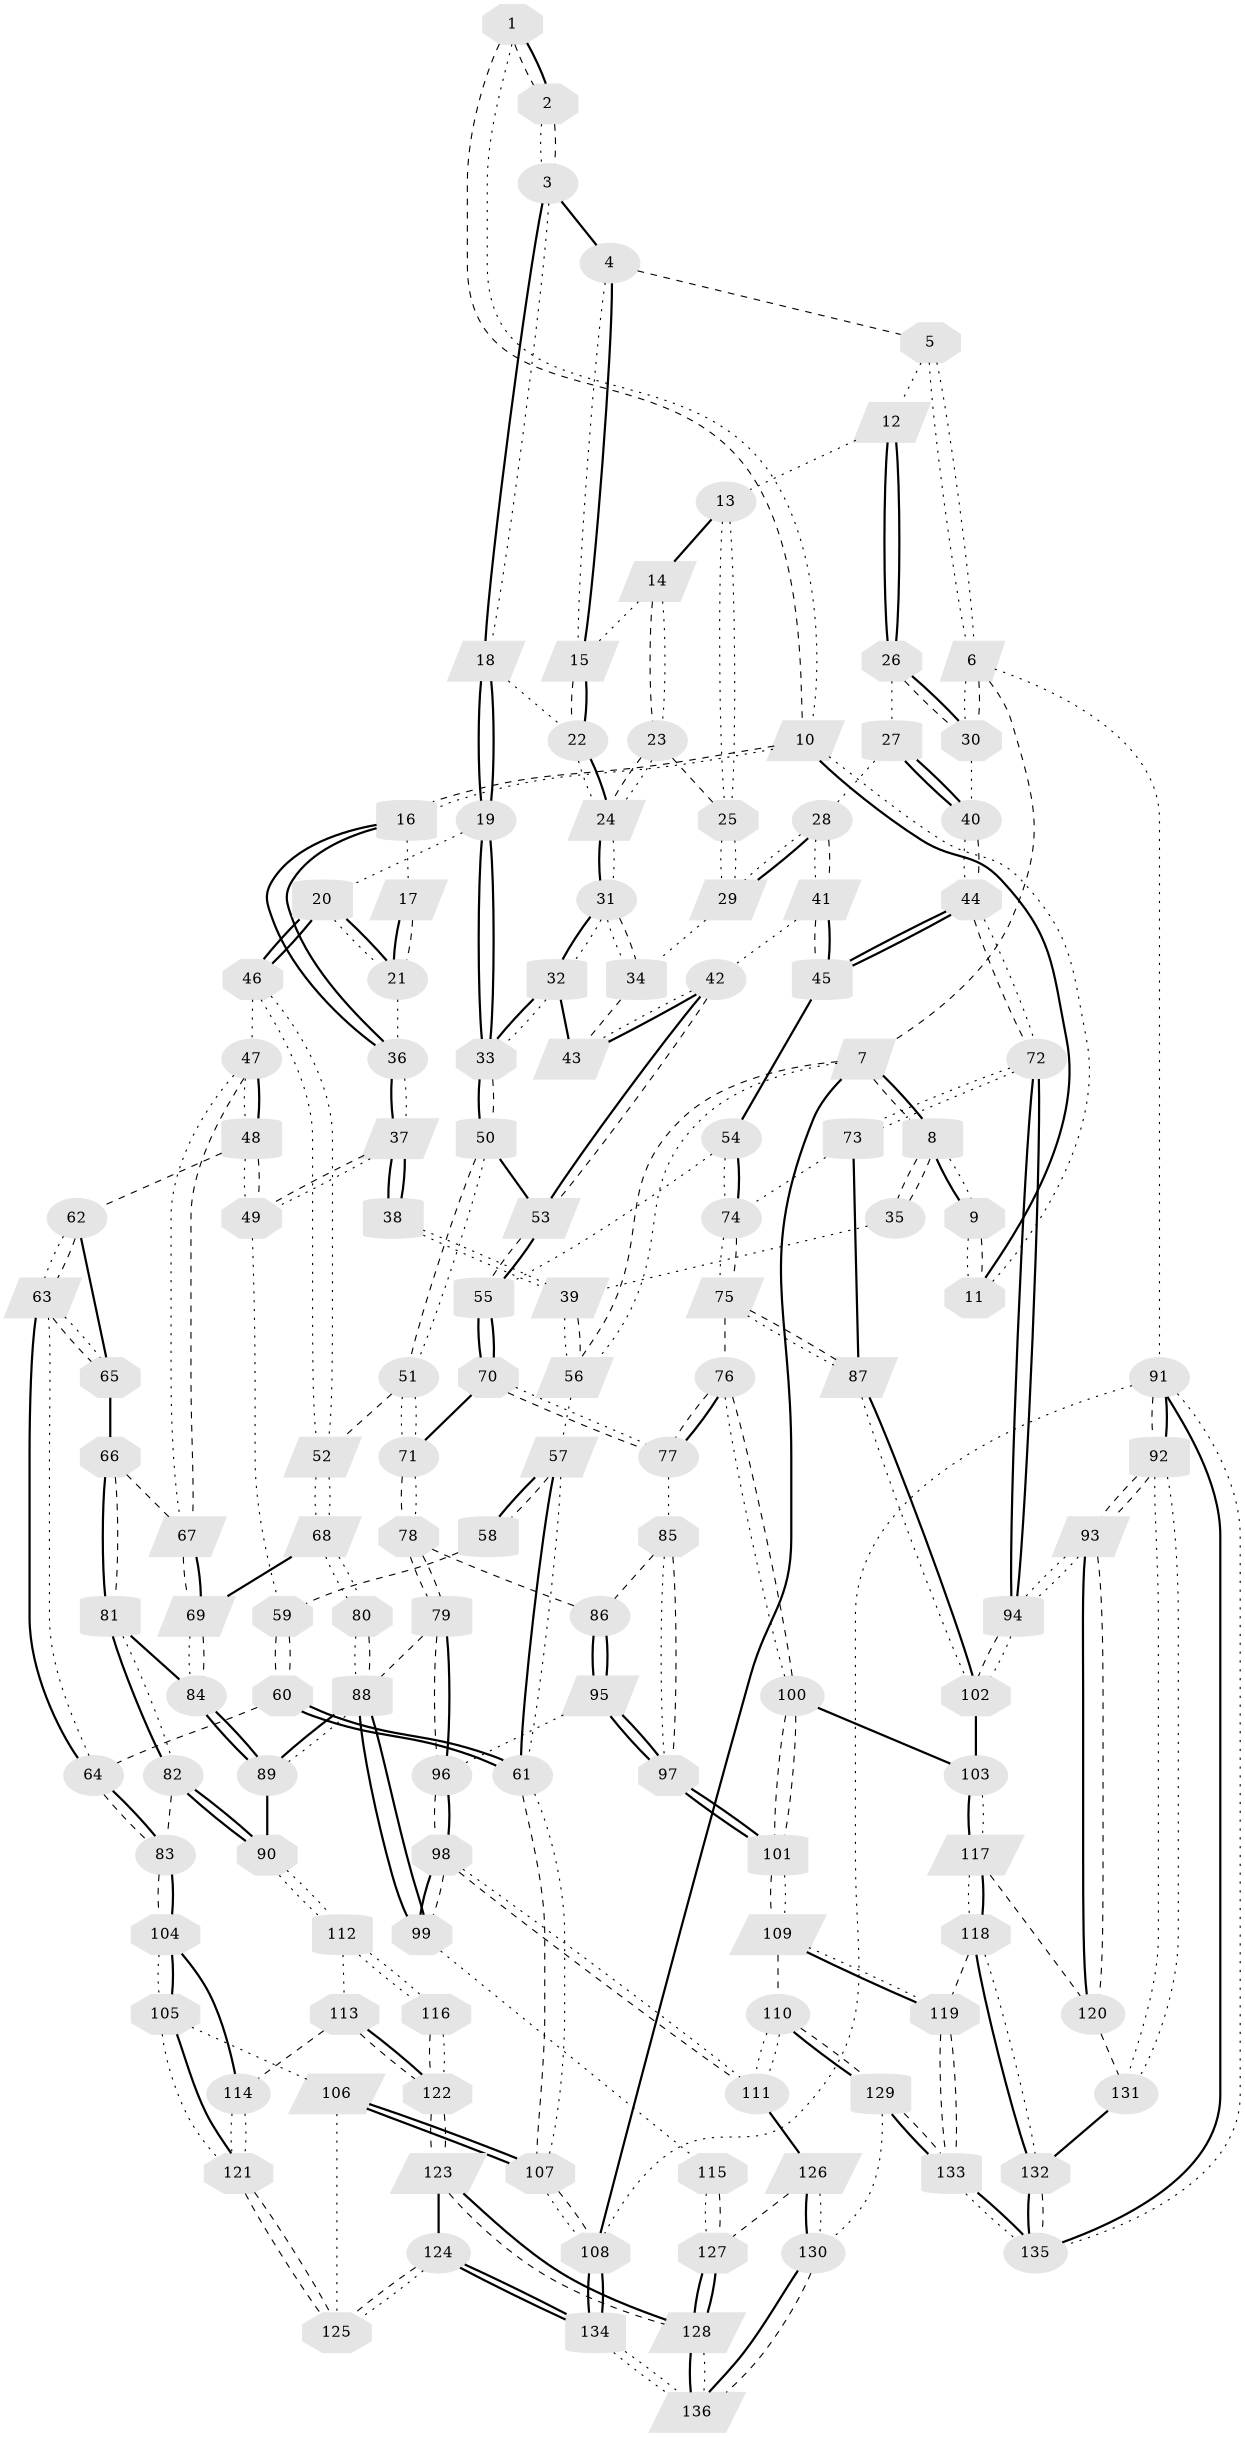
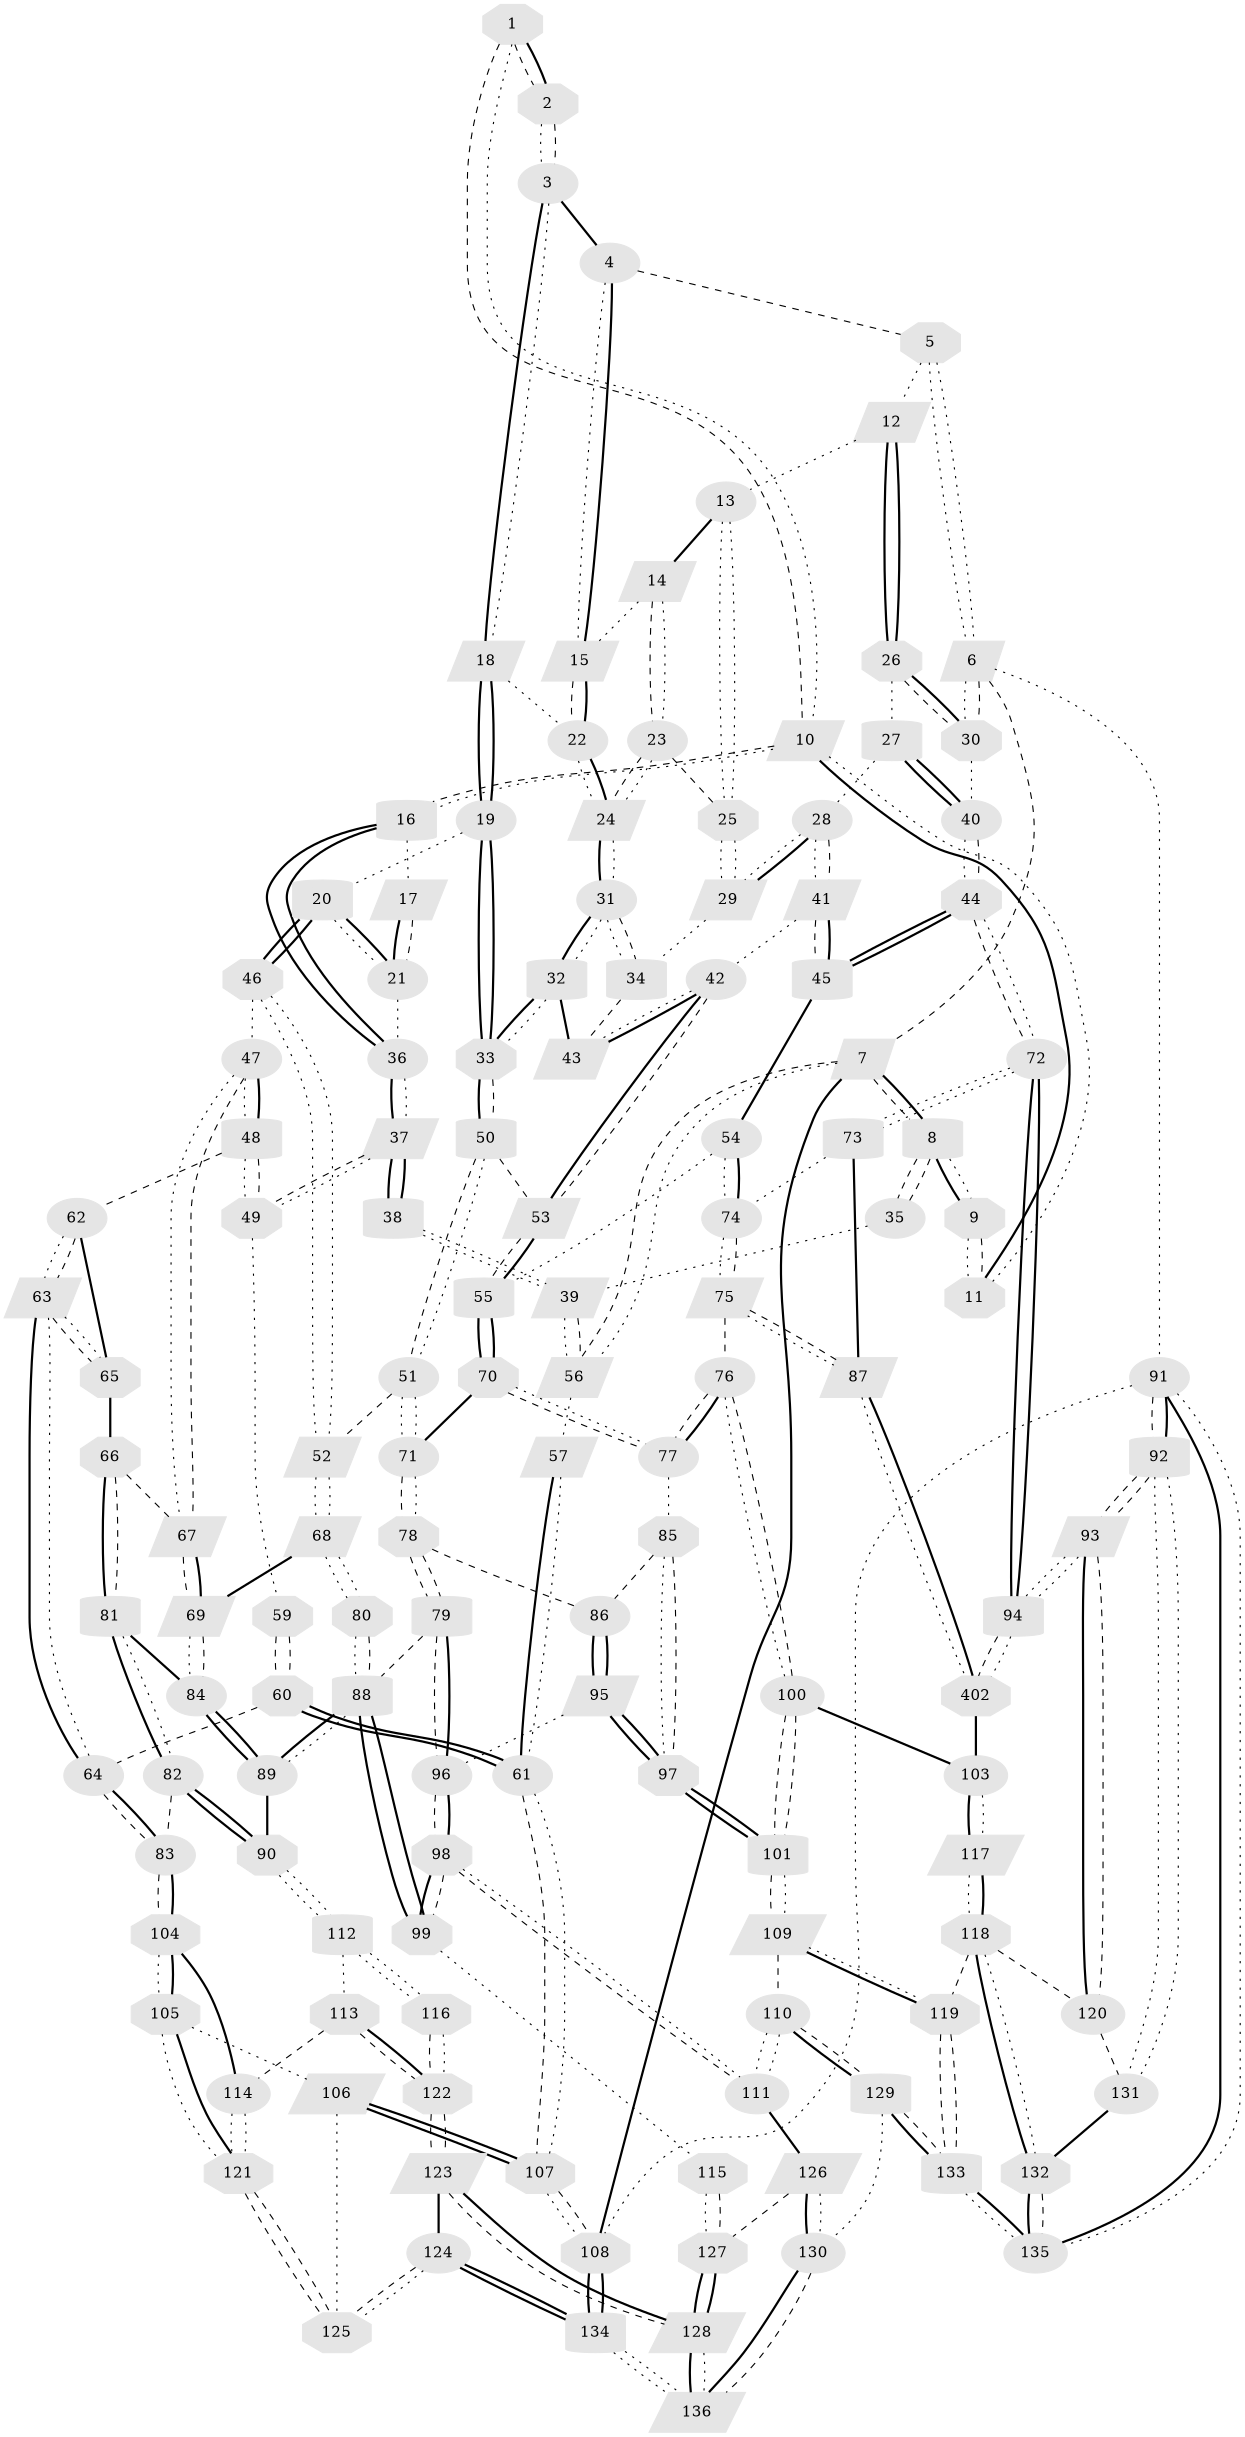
edge "50" -- "53": style bold -> dashed
node "58": removed
node "102": label "102" -> "402"
edge "117" -- "120": now "118" -- "120"
